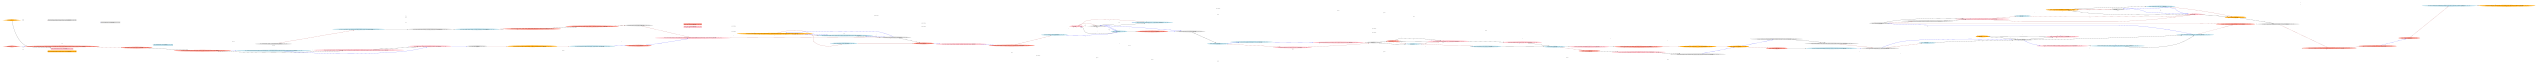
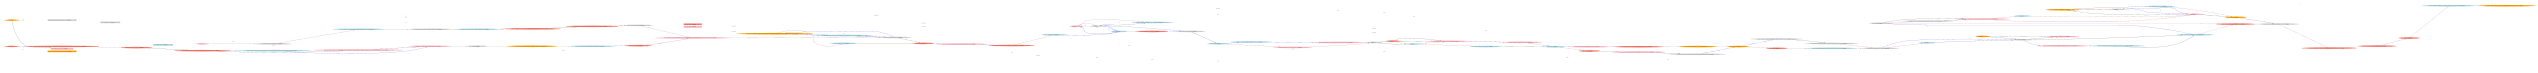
node "testJoin['0', '0', '1']": added
